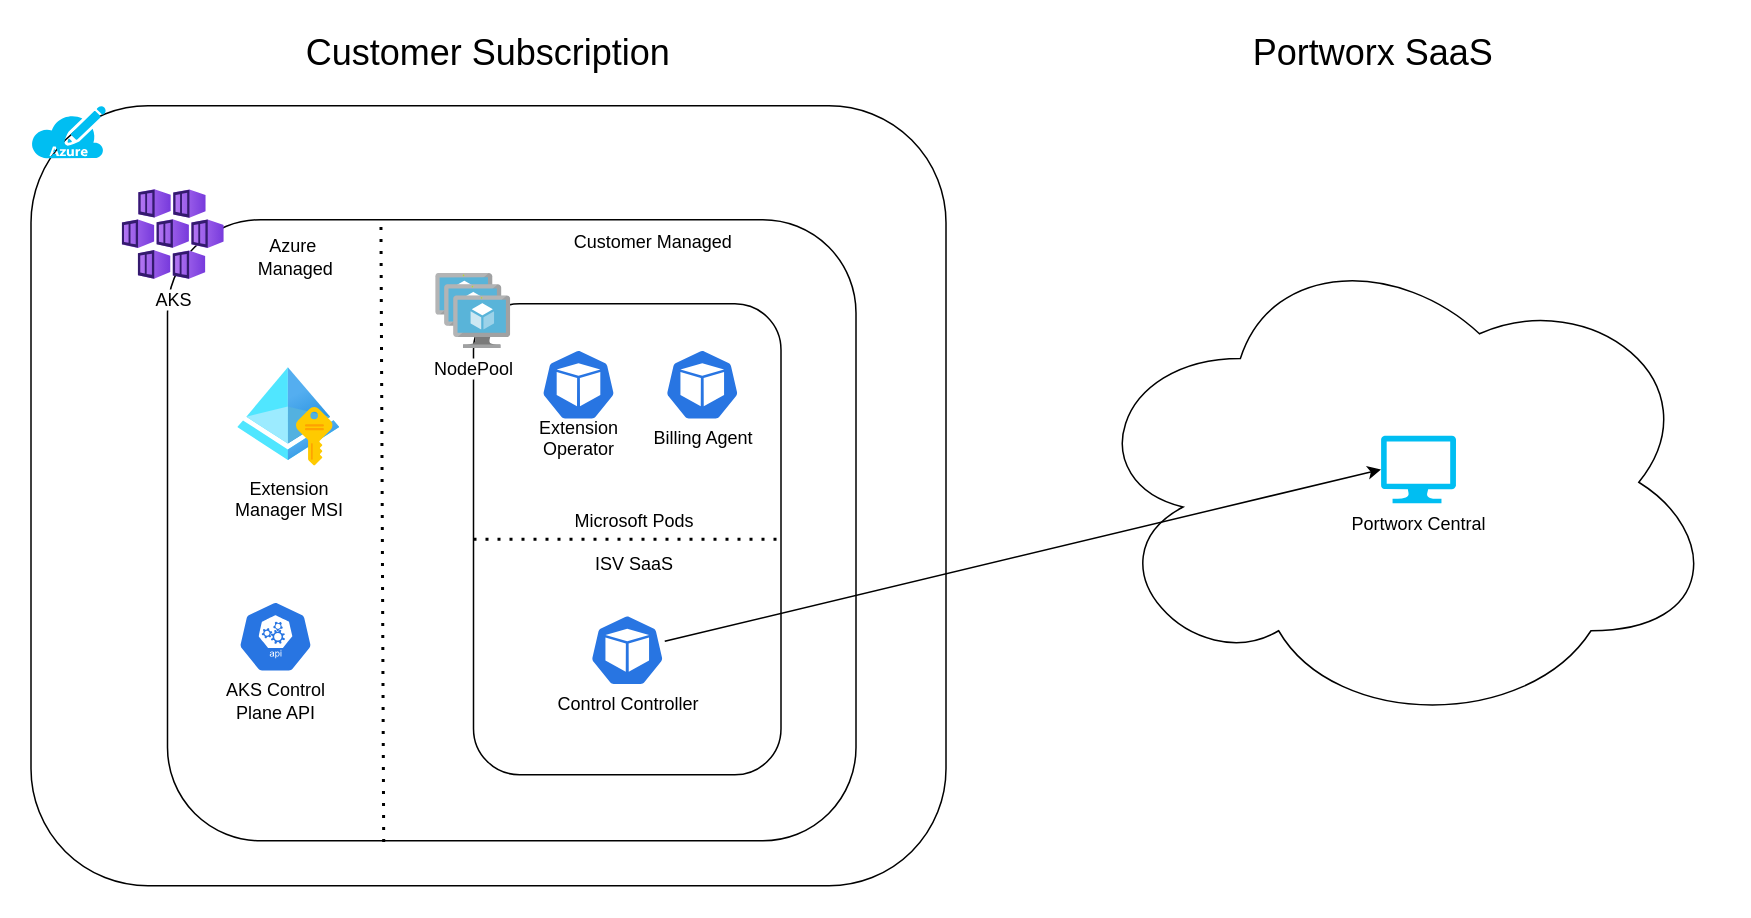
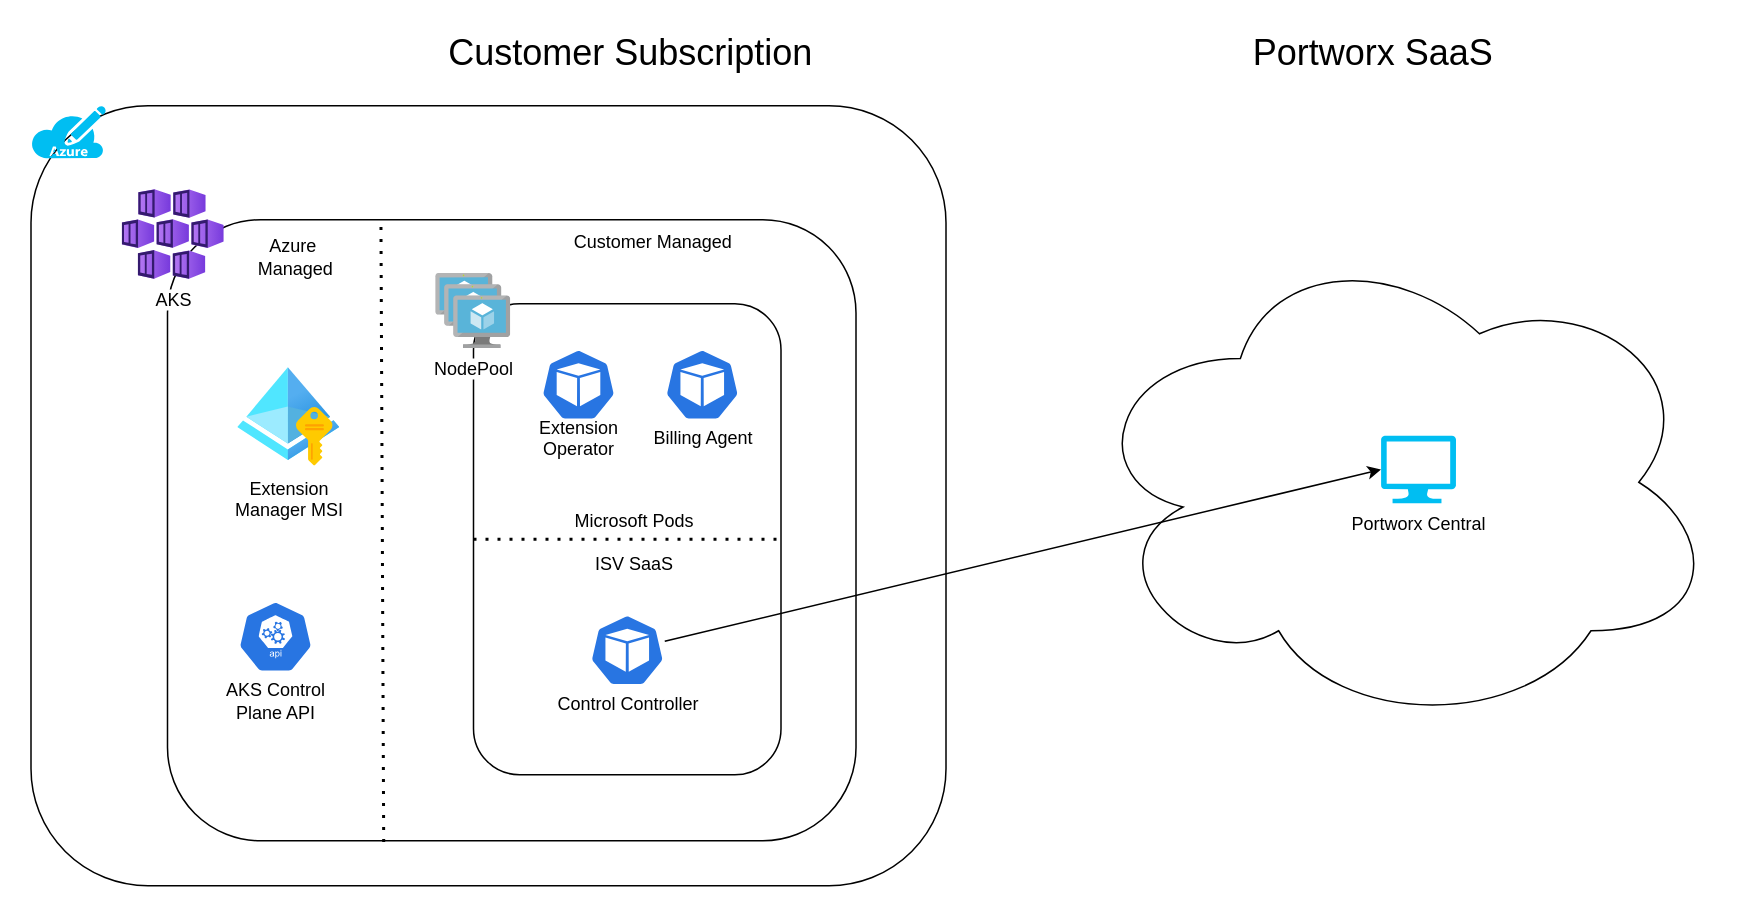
node "Customer Subscription": moved (488, 53) -> (631, 53)
